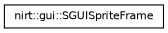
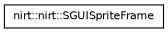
node "nirt::gui::SGUISpriteFrame": label "nirt::gui::SGUISpriteFrame" -> "nirt::nirt::SGUISpriteFrame"
